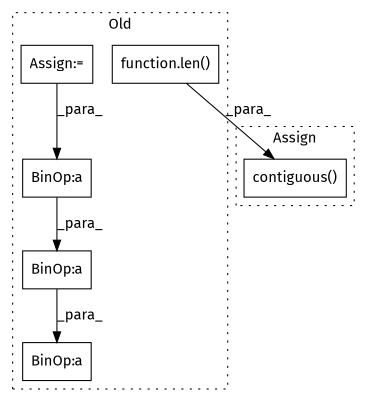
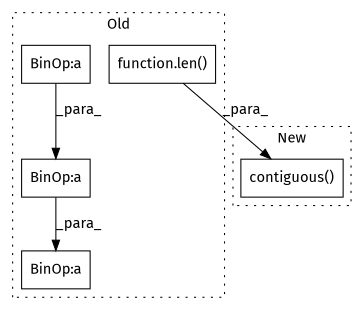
node "Assign:=": removed
cluster "Assign": label "Assign" -> "New"
